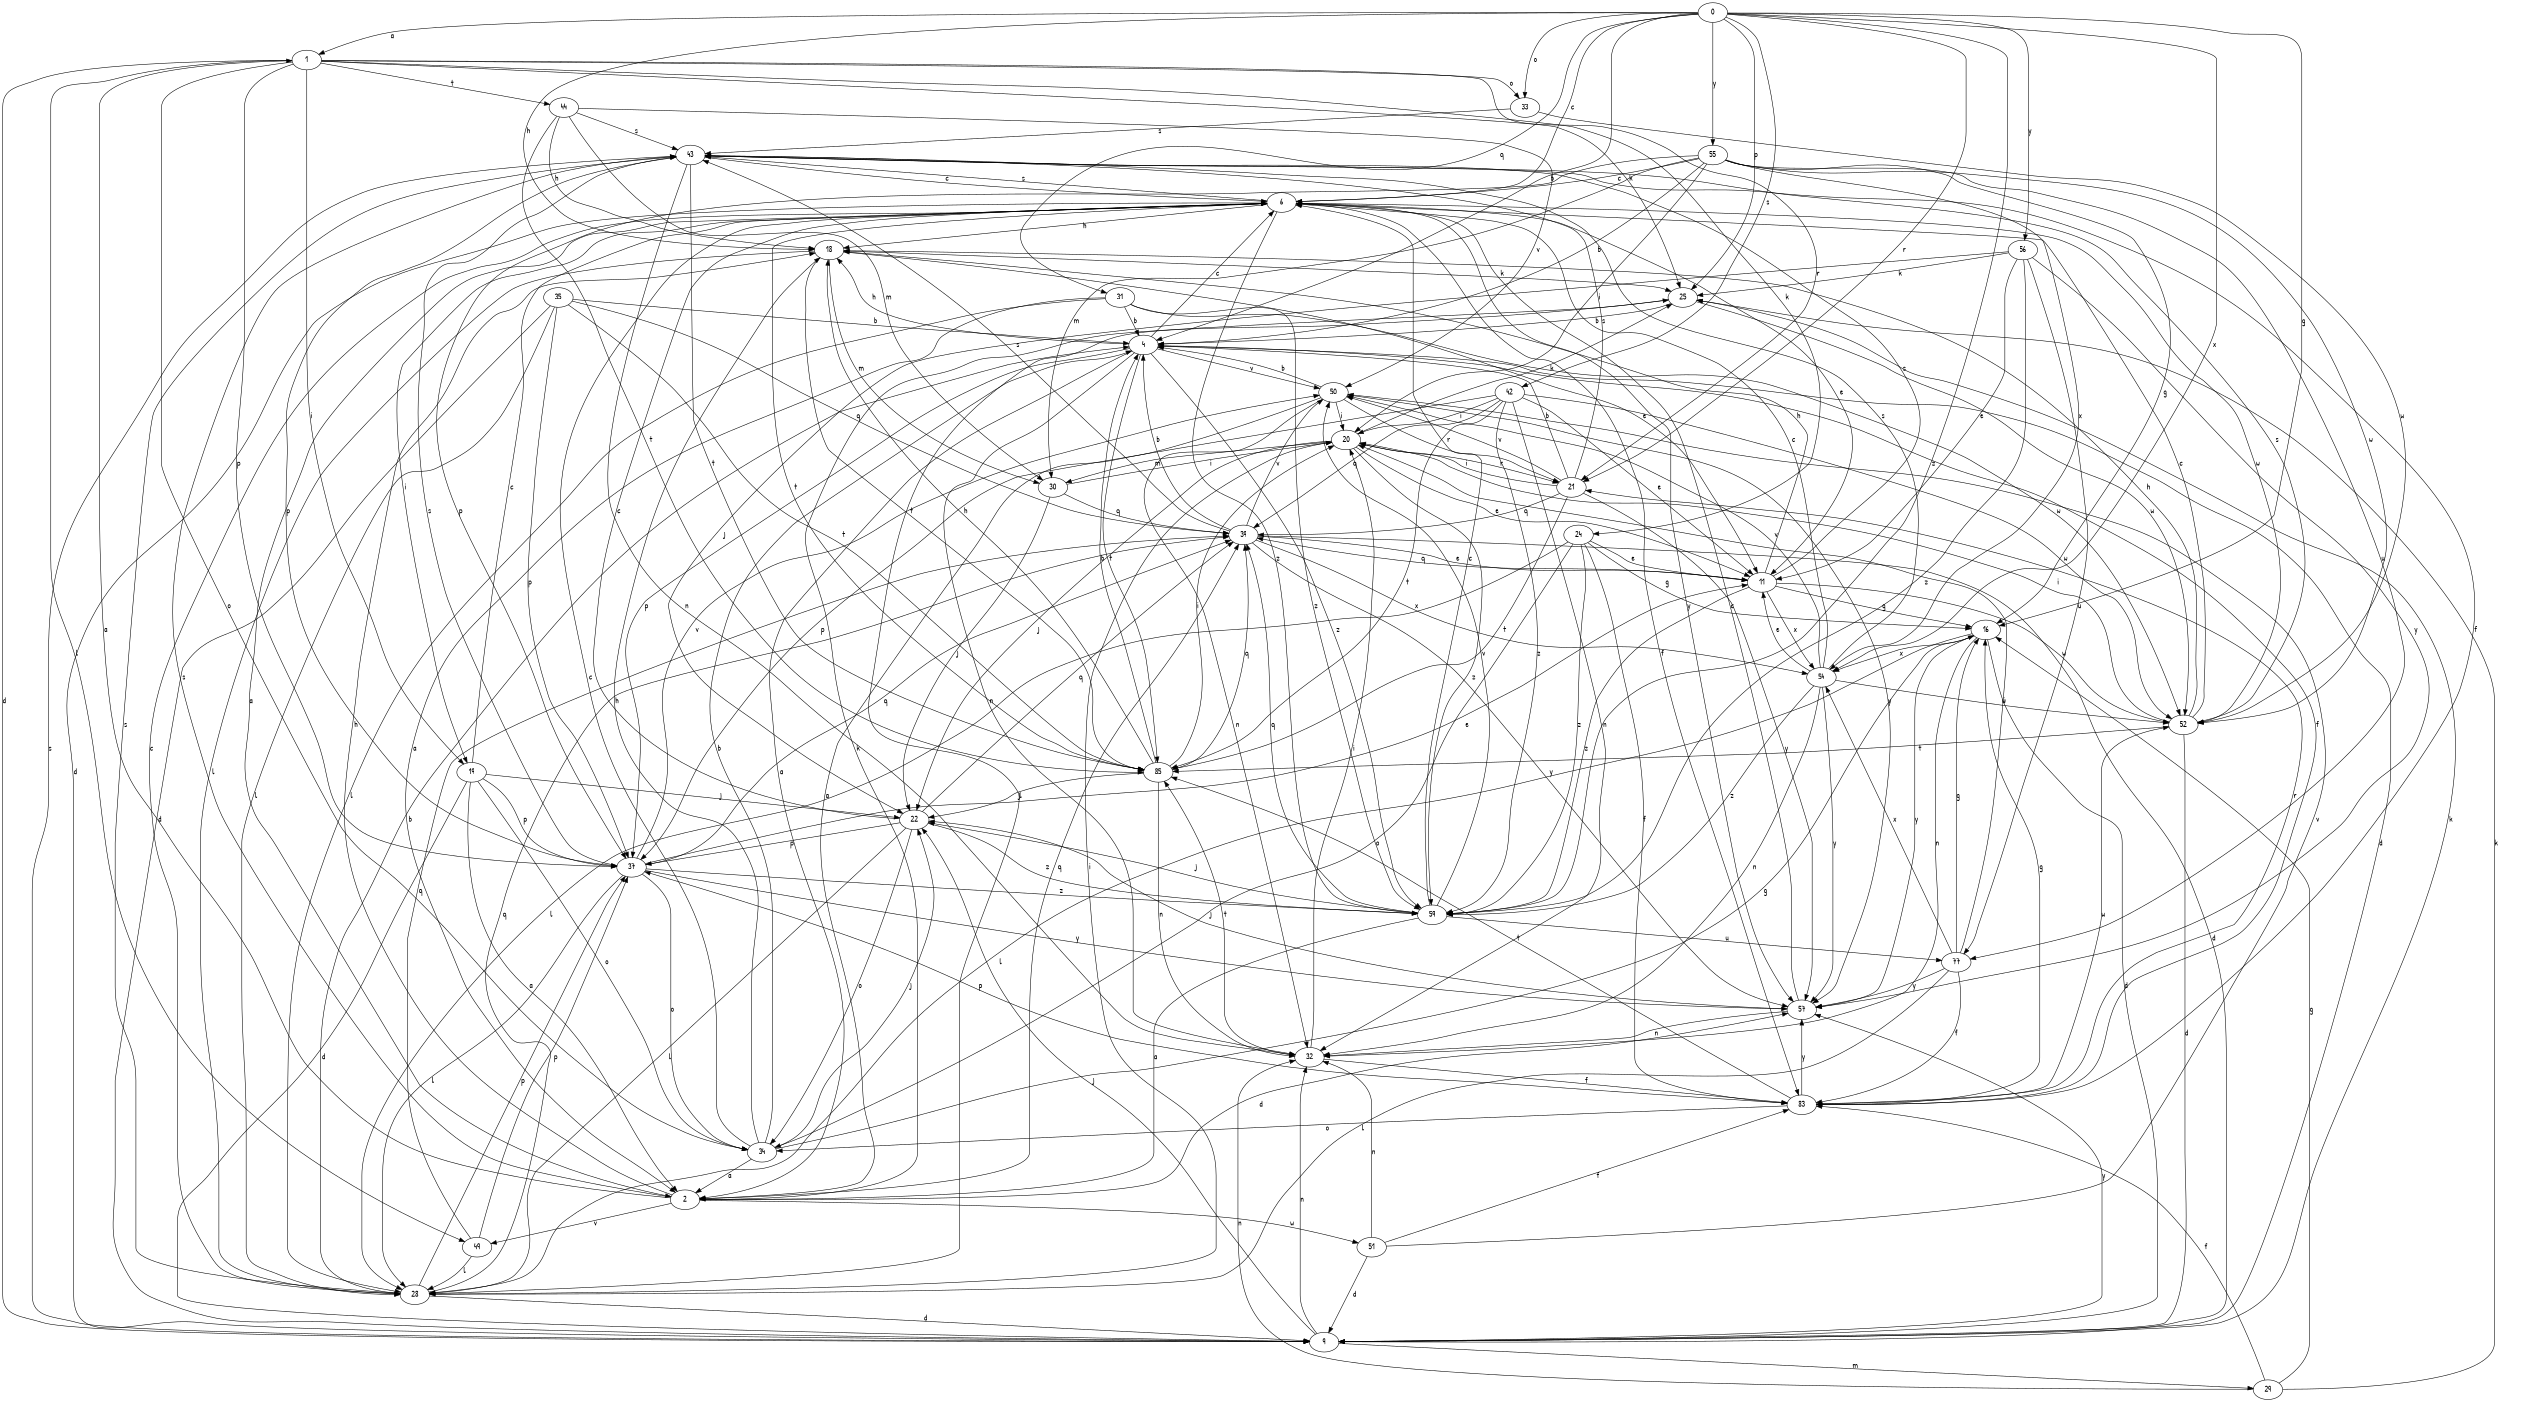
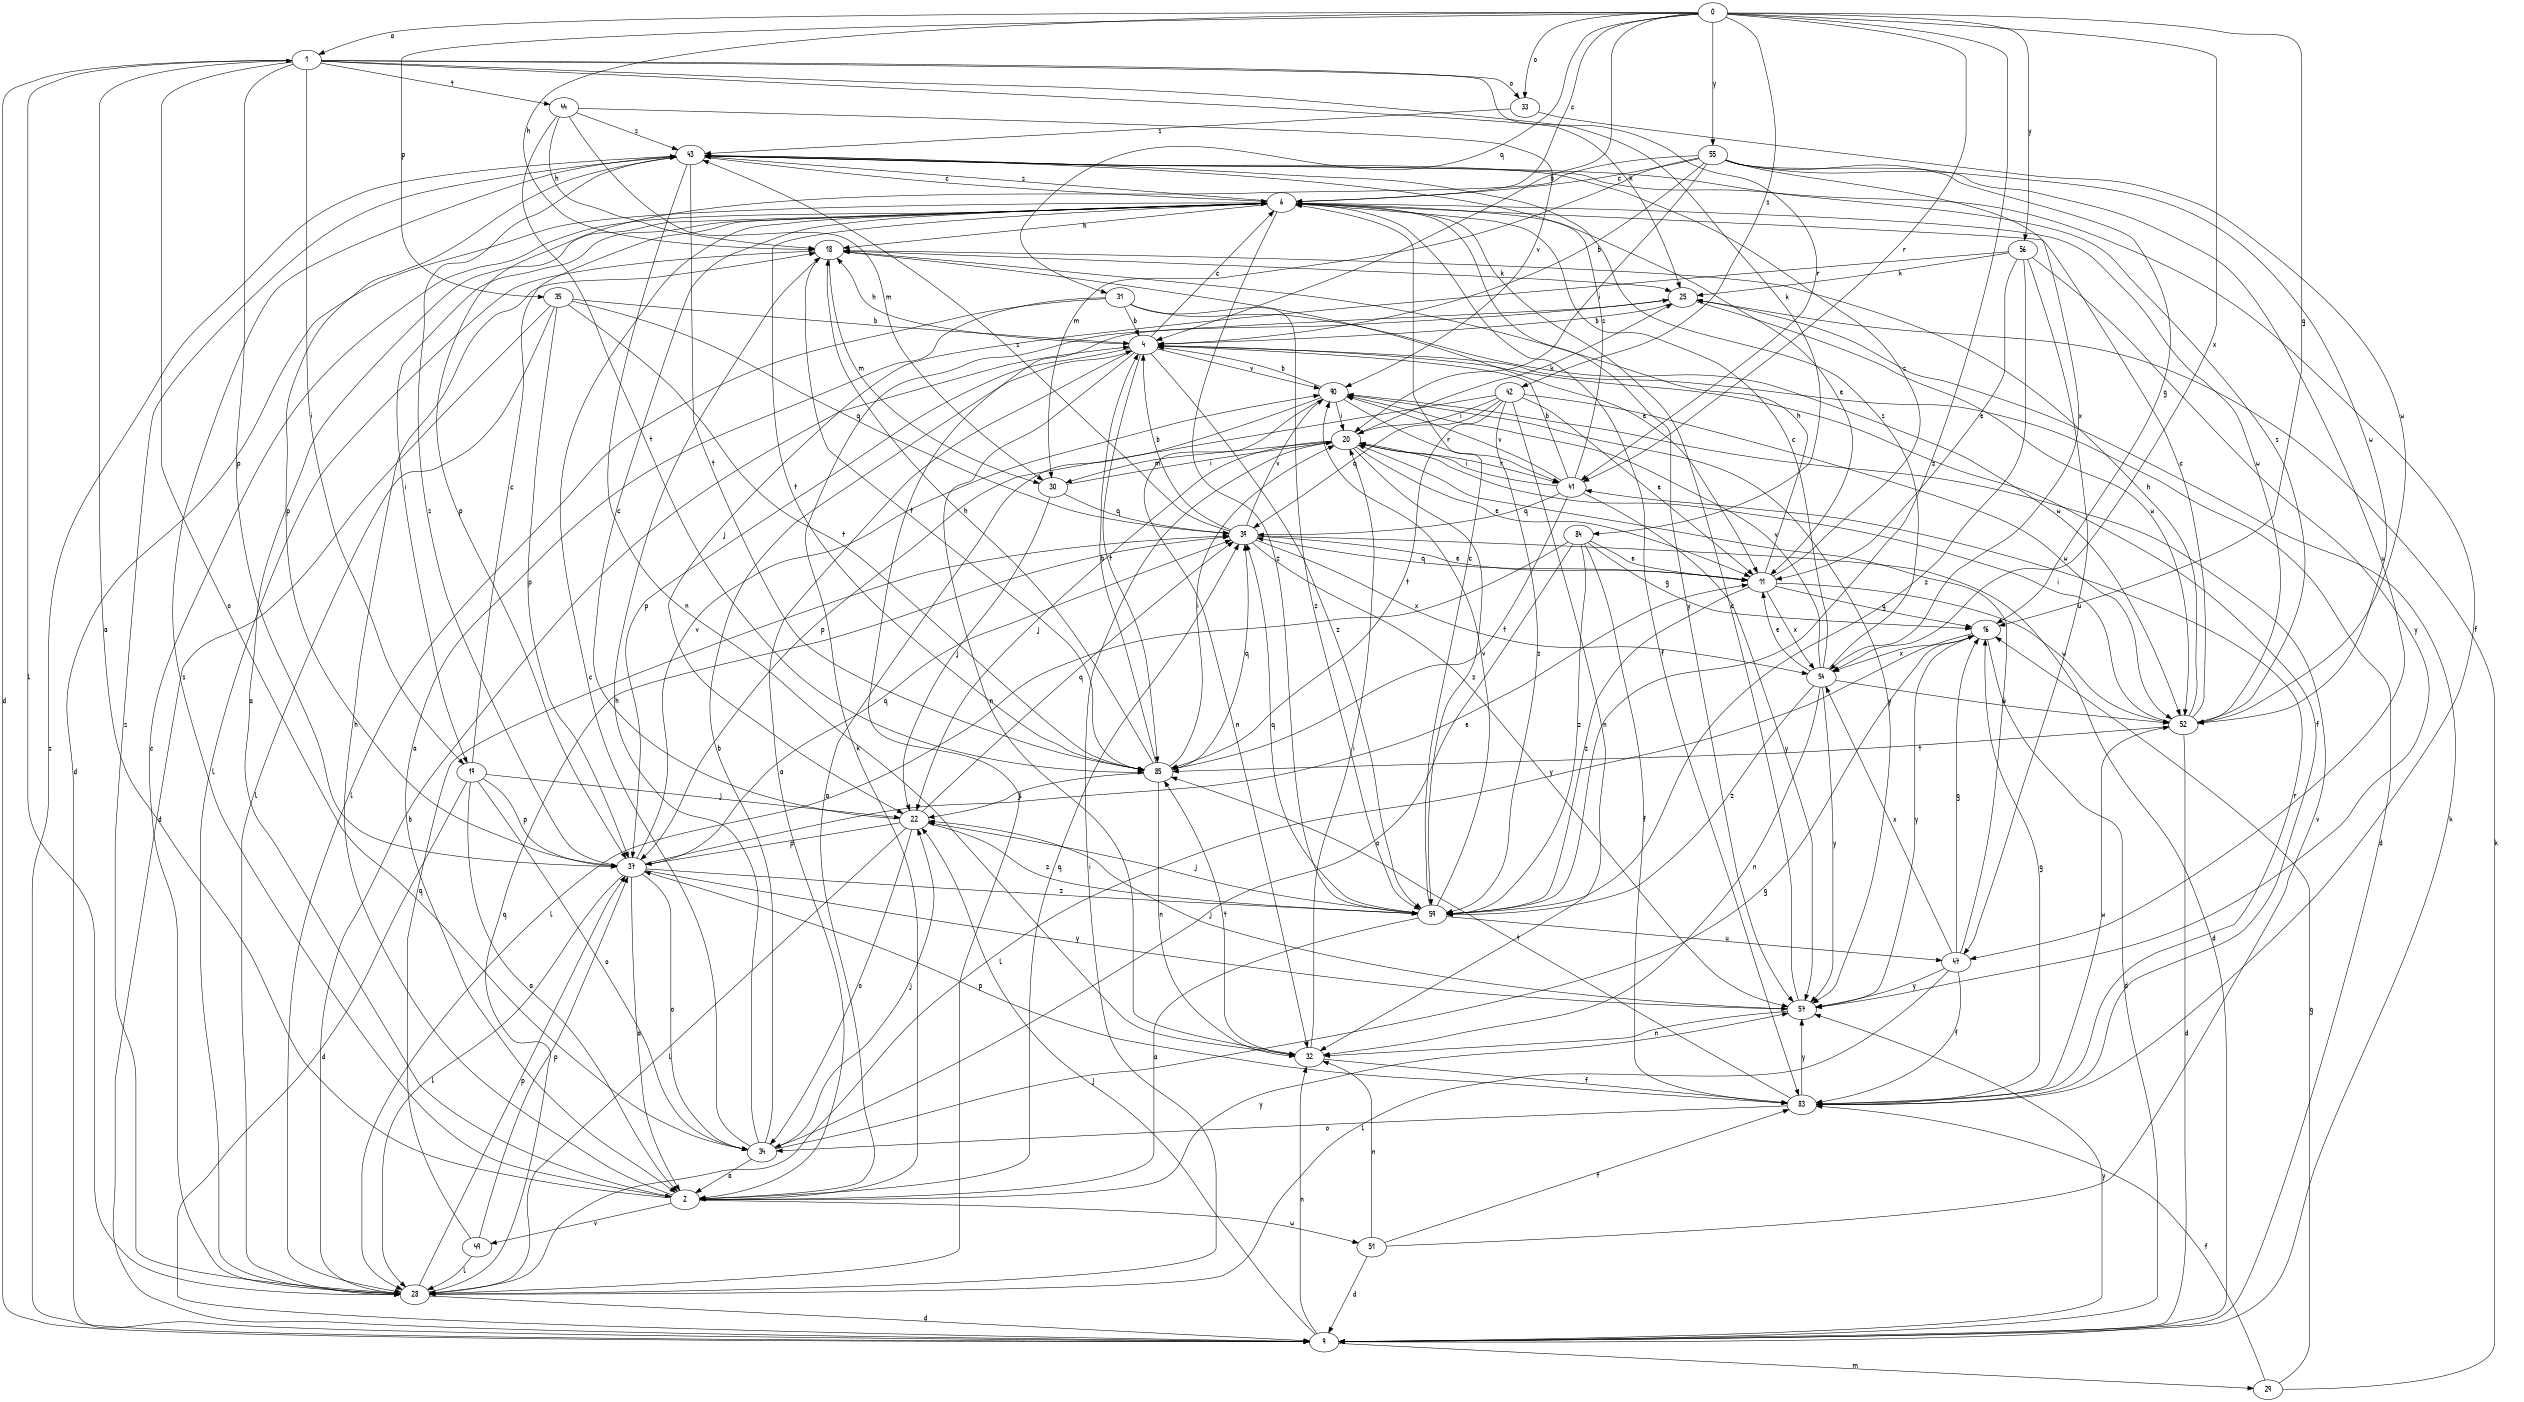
edge "0" -> "25": now "0" -> "35"
node "50": label "50" -> "90"
node "21": label "21" -> "41"
node "24": label "24" -> "84"
edge "1" -> "49": now "1" -> "28"
node "77": label "77" -> "47"
edge "16" -> "32": removed, label "n"
edge "37" -> "2": added, label "a"
edge "2" -> "57": label "d" -> "y"
edge "29" -> "32": removed, label "n"
